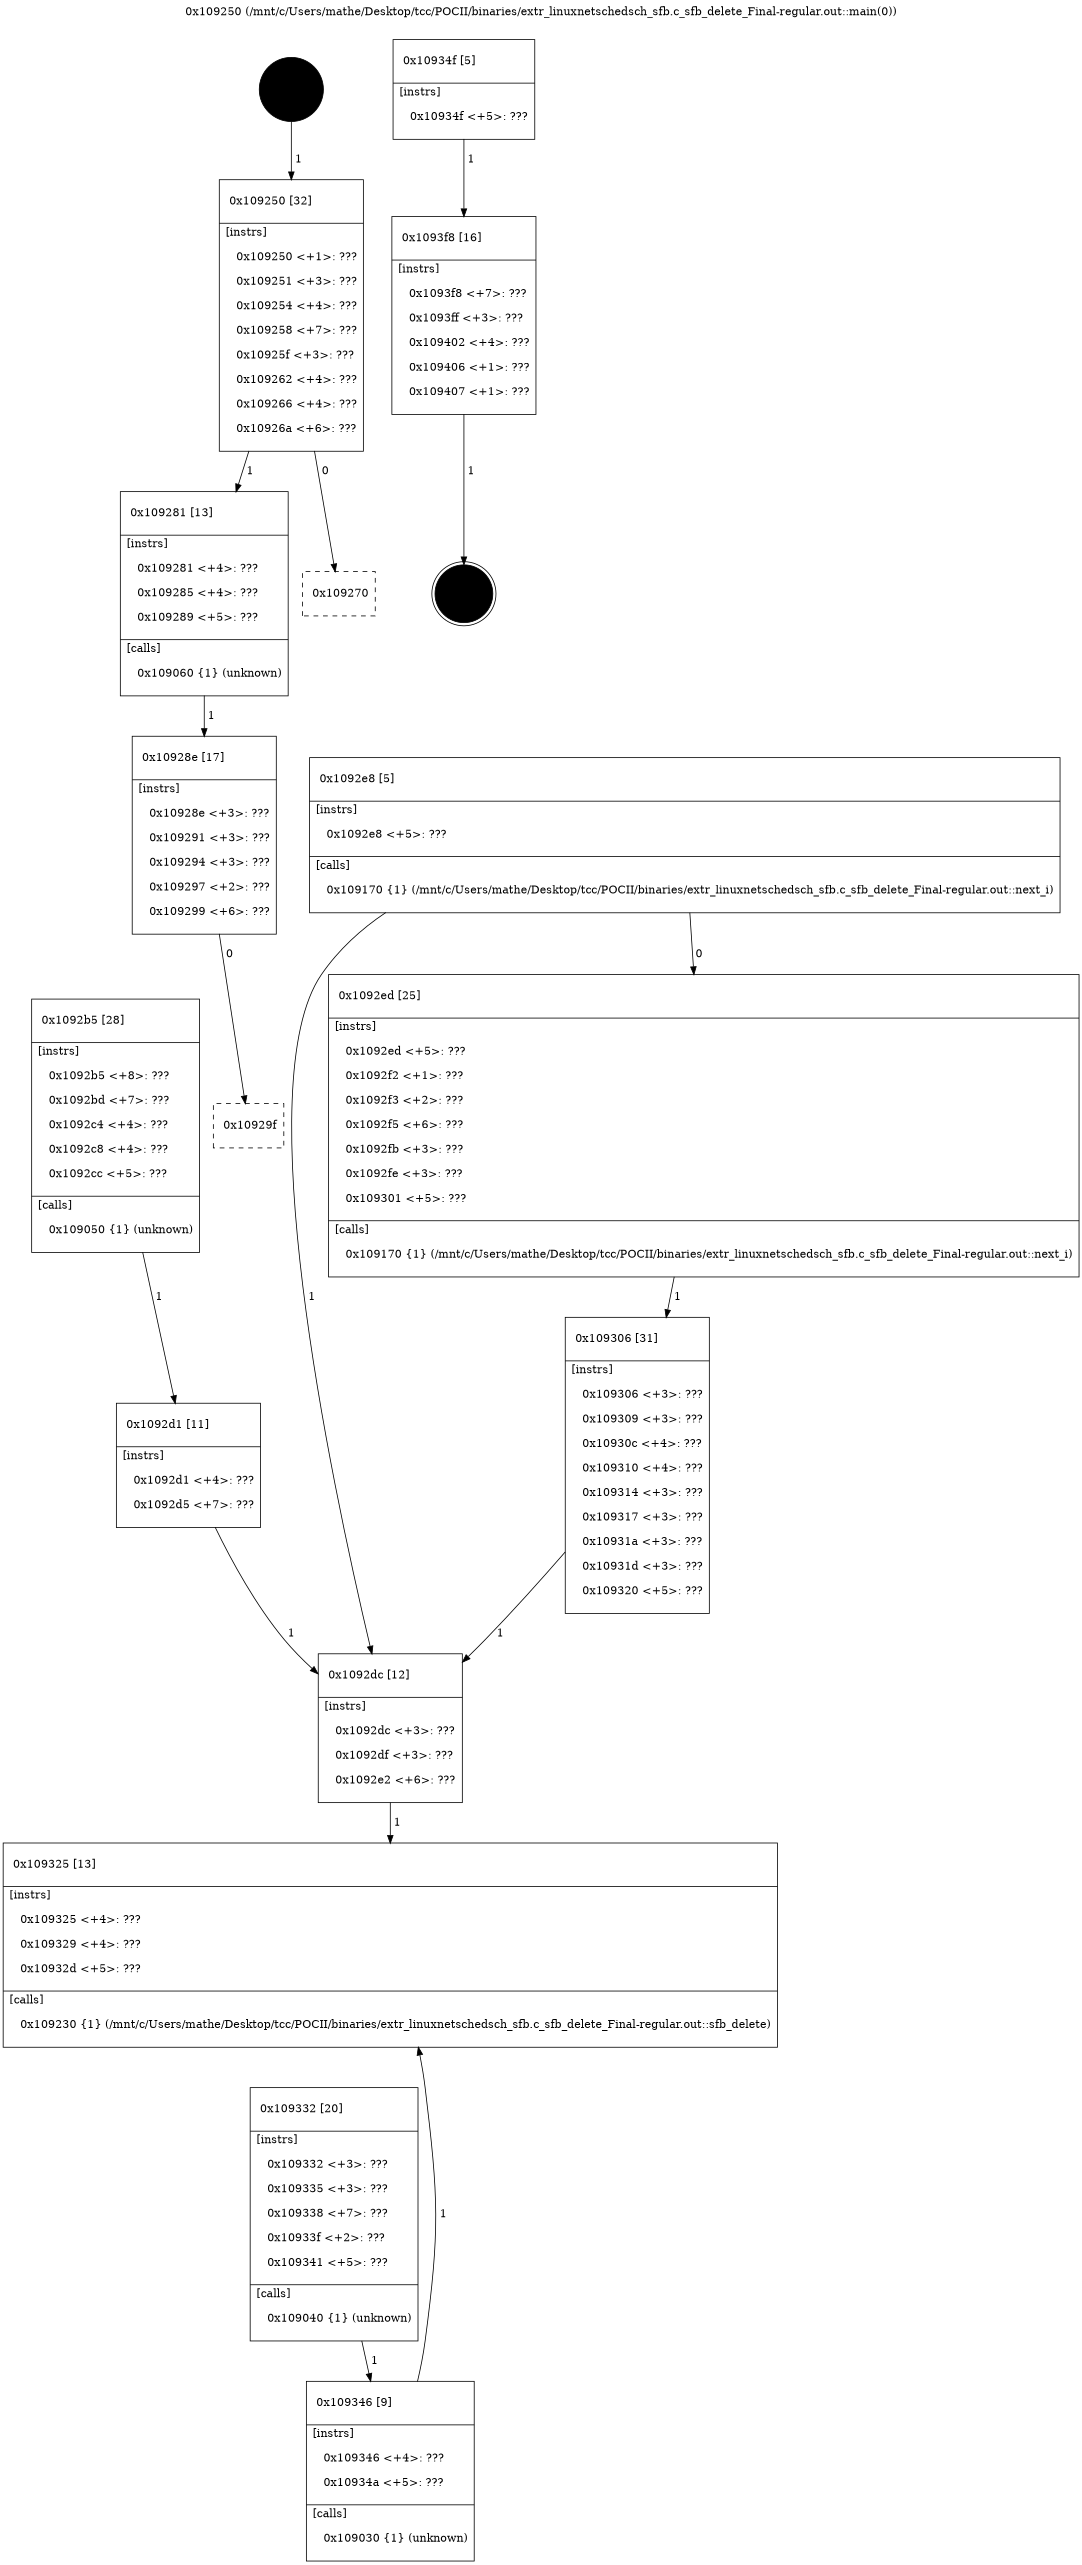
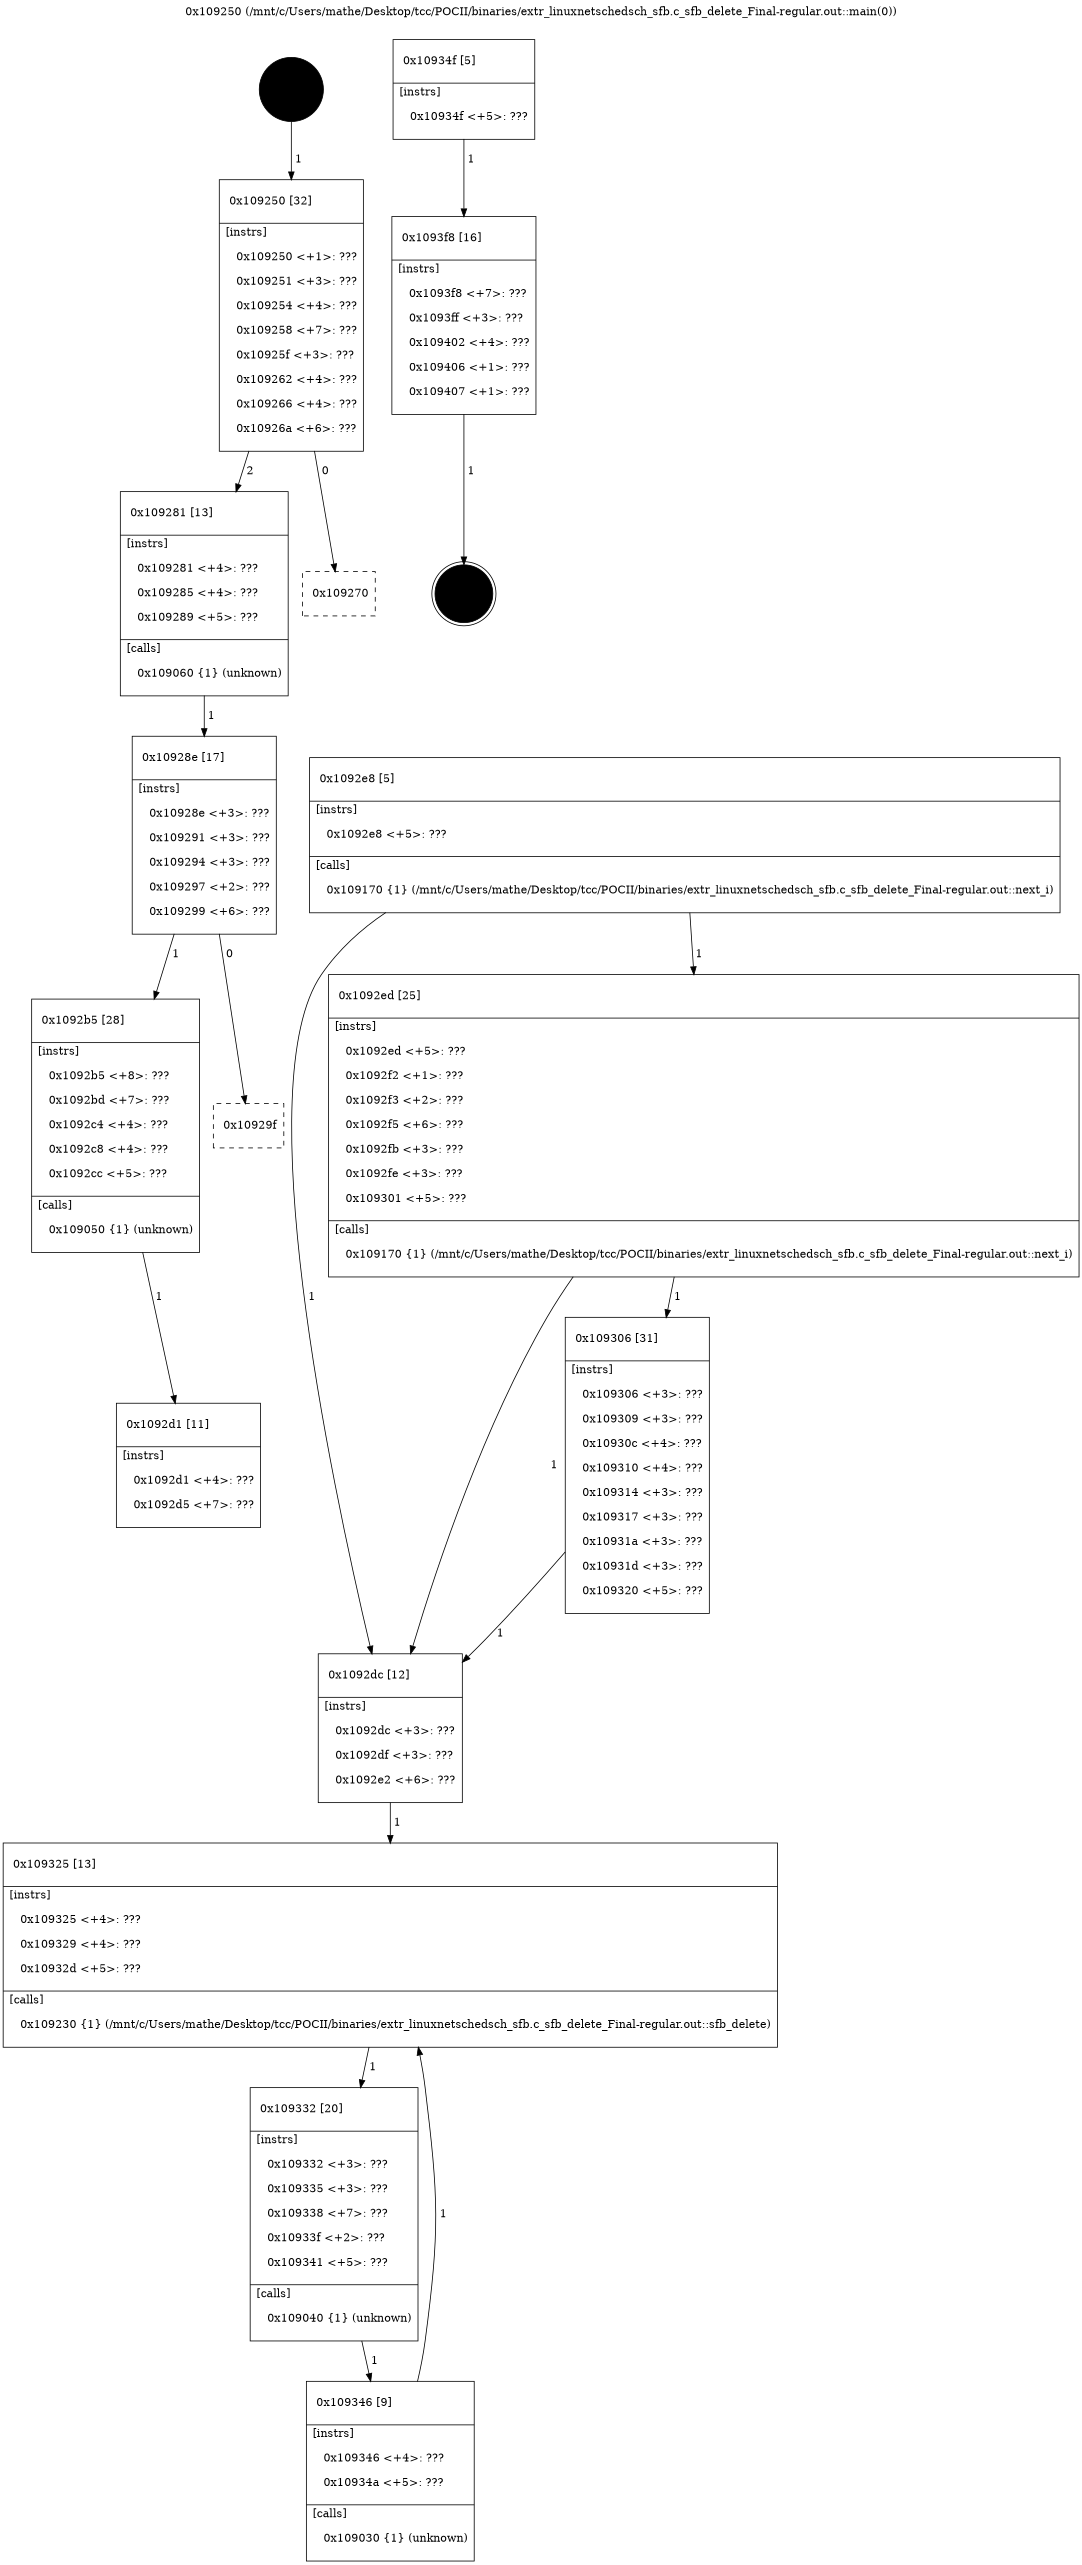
edge "0x109250 [32]" -> "0x109281 [13]": label " 1" -> " 2"
edge "0x1092e8 [5]" -> "0x1092ed [25]": label " 0" -> " 1"
edge "0x10928e [17]" -> "0x1092b5 [28]": added, label "1"
edge "0x1092d1 [11]" -> "0x1092dc [12]": now "0x1092ed [25]" -> "0x1092dc [12]"
edge "0x109325 [13]" -> "0x109332 [20]": added, label "1"
